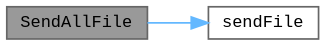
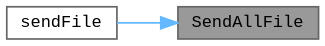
edge "SendAllFile" -> "sendFile": reversed
